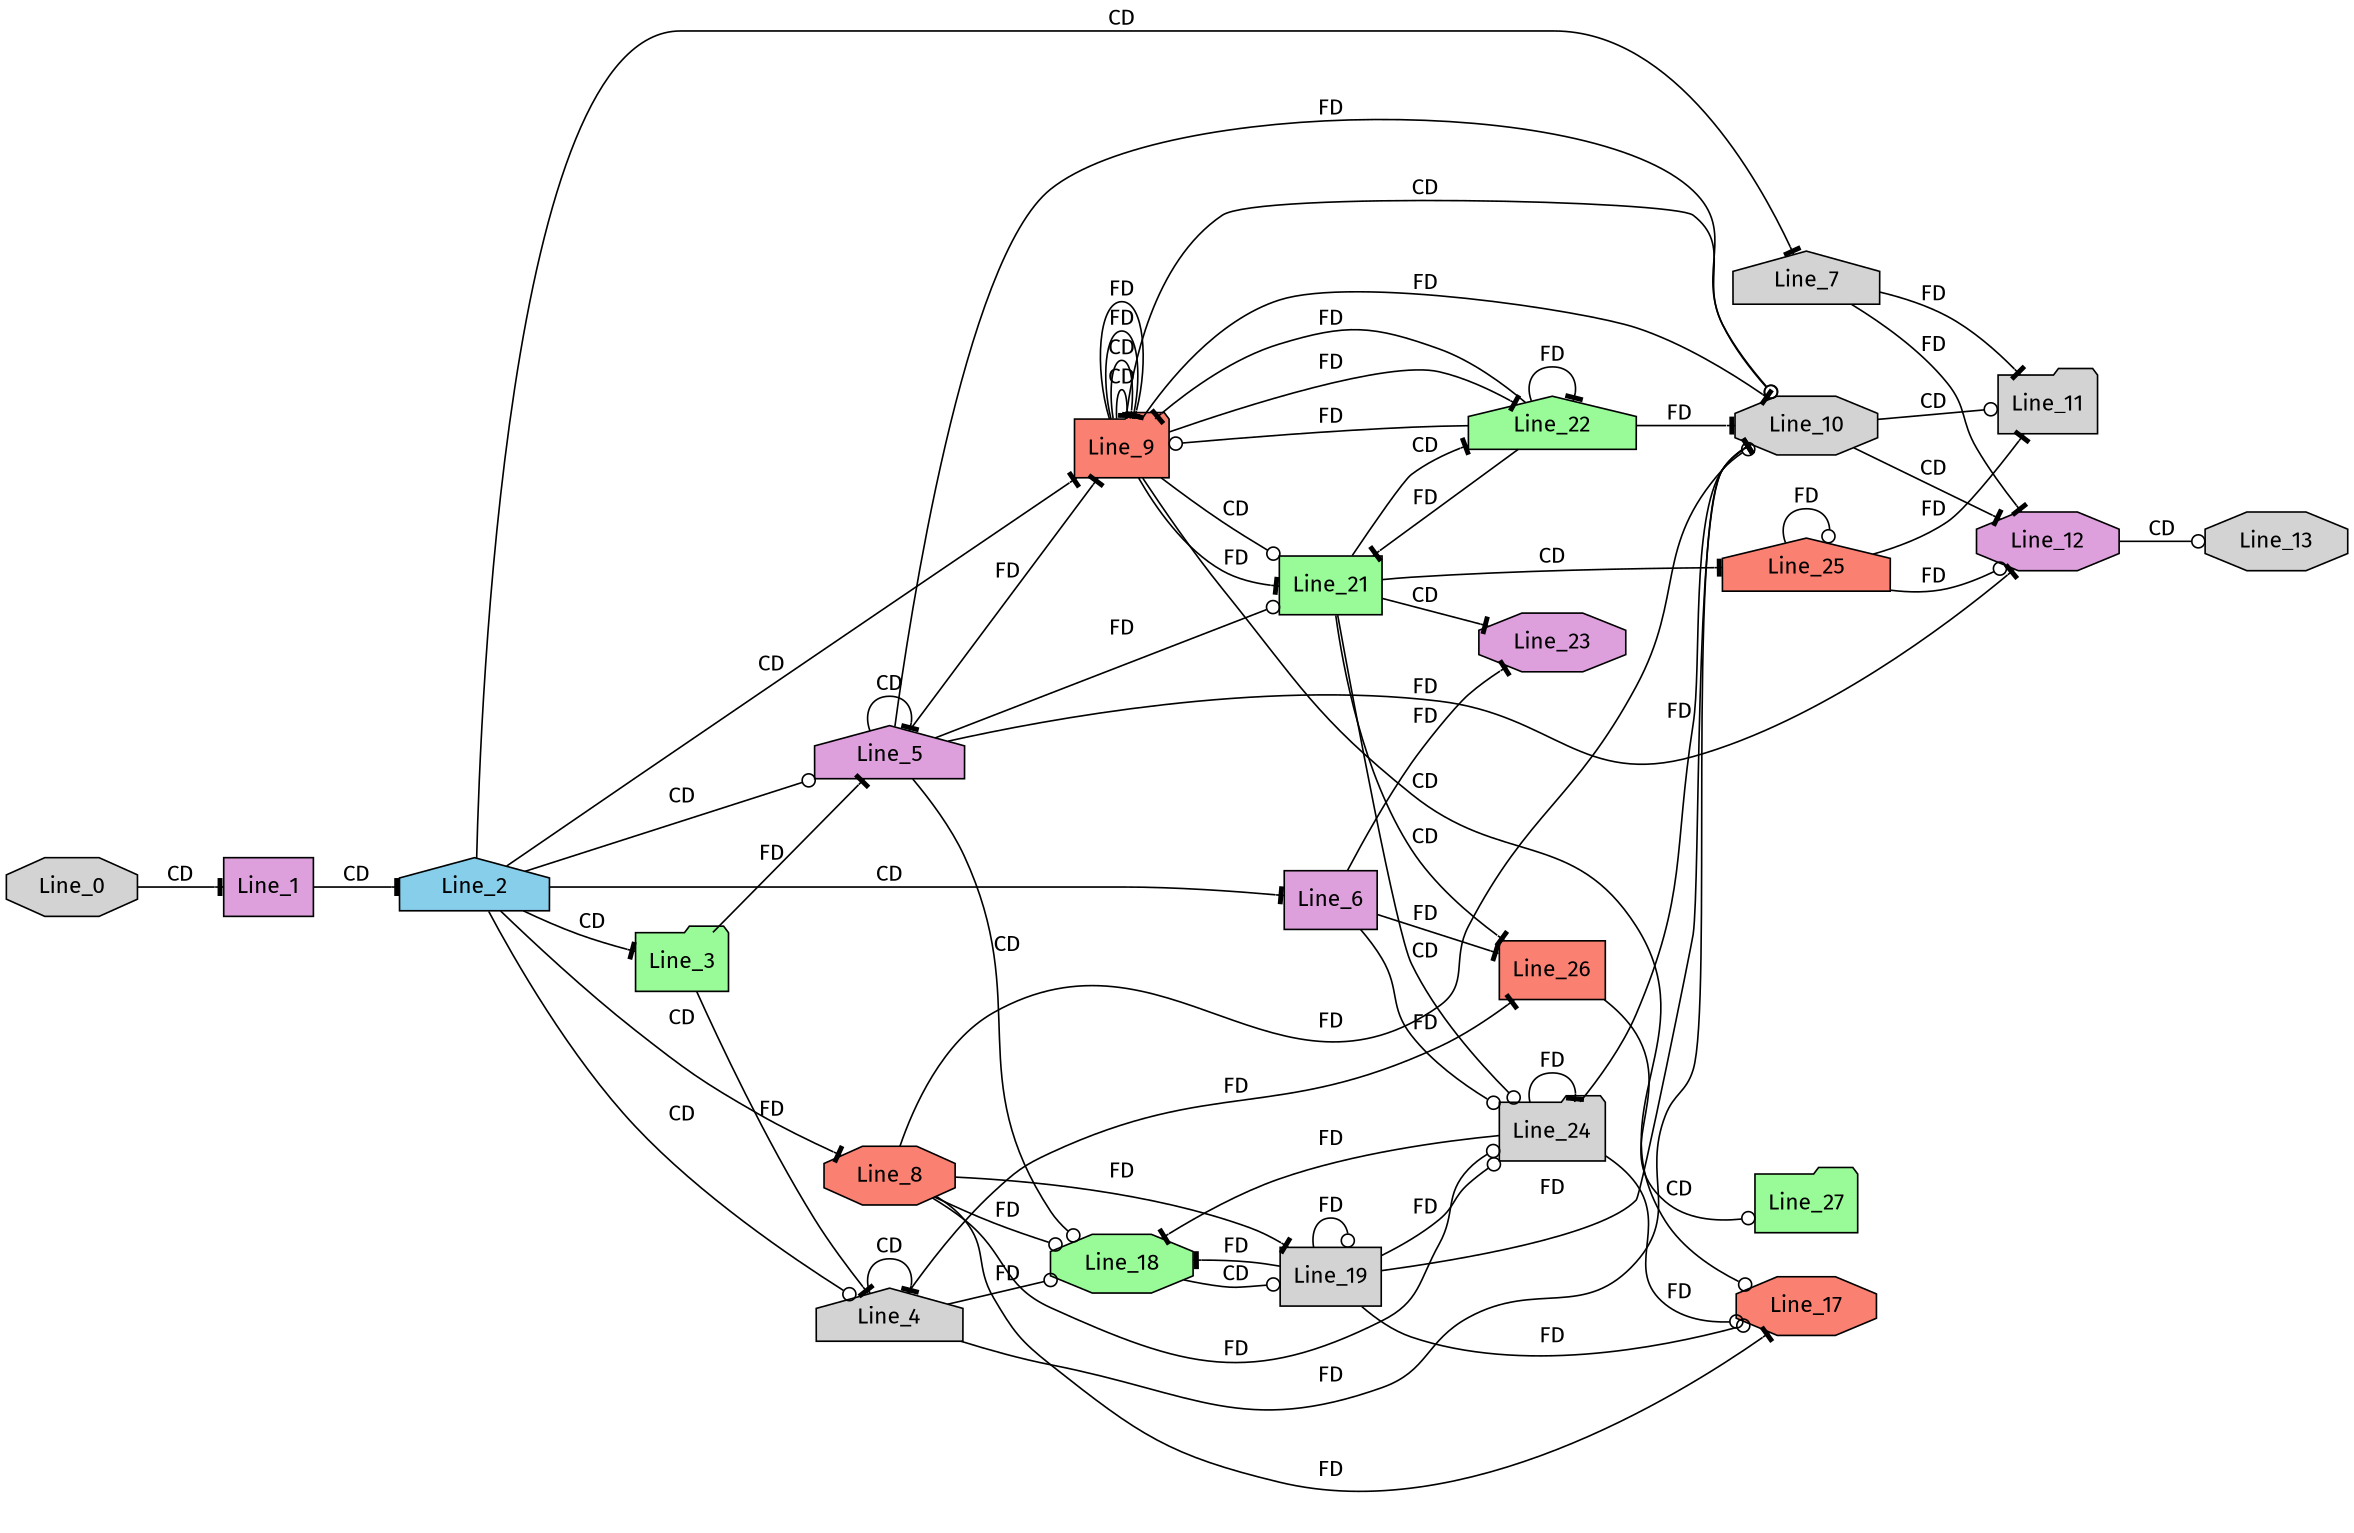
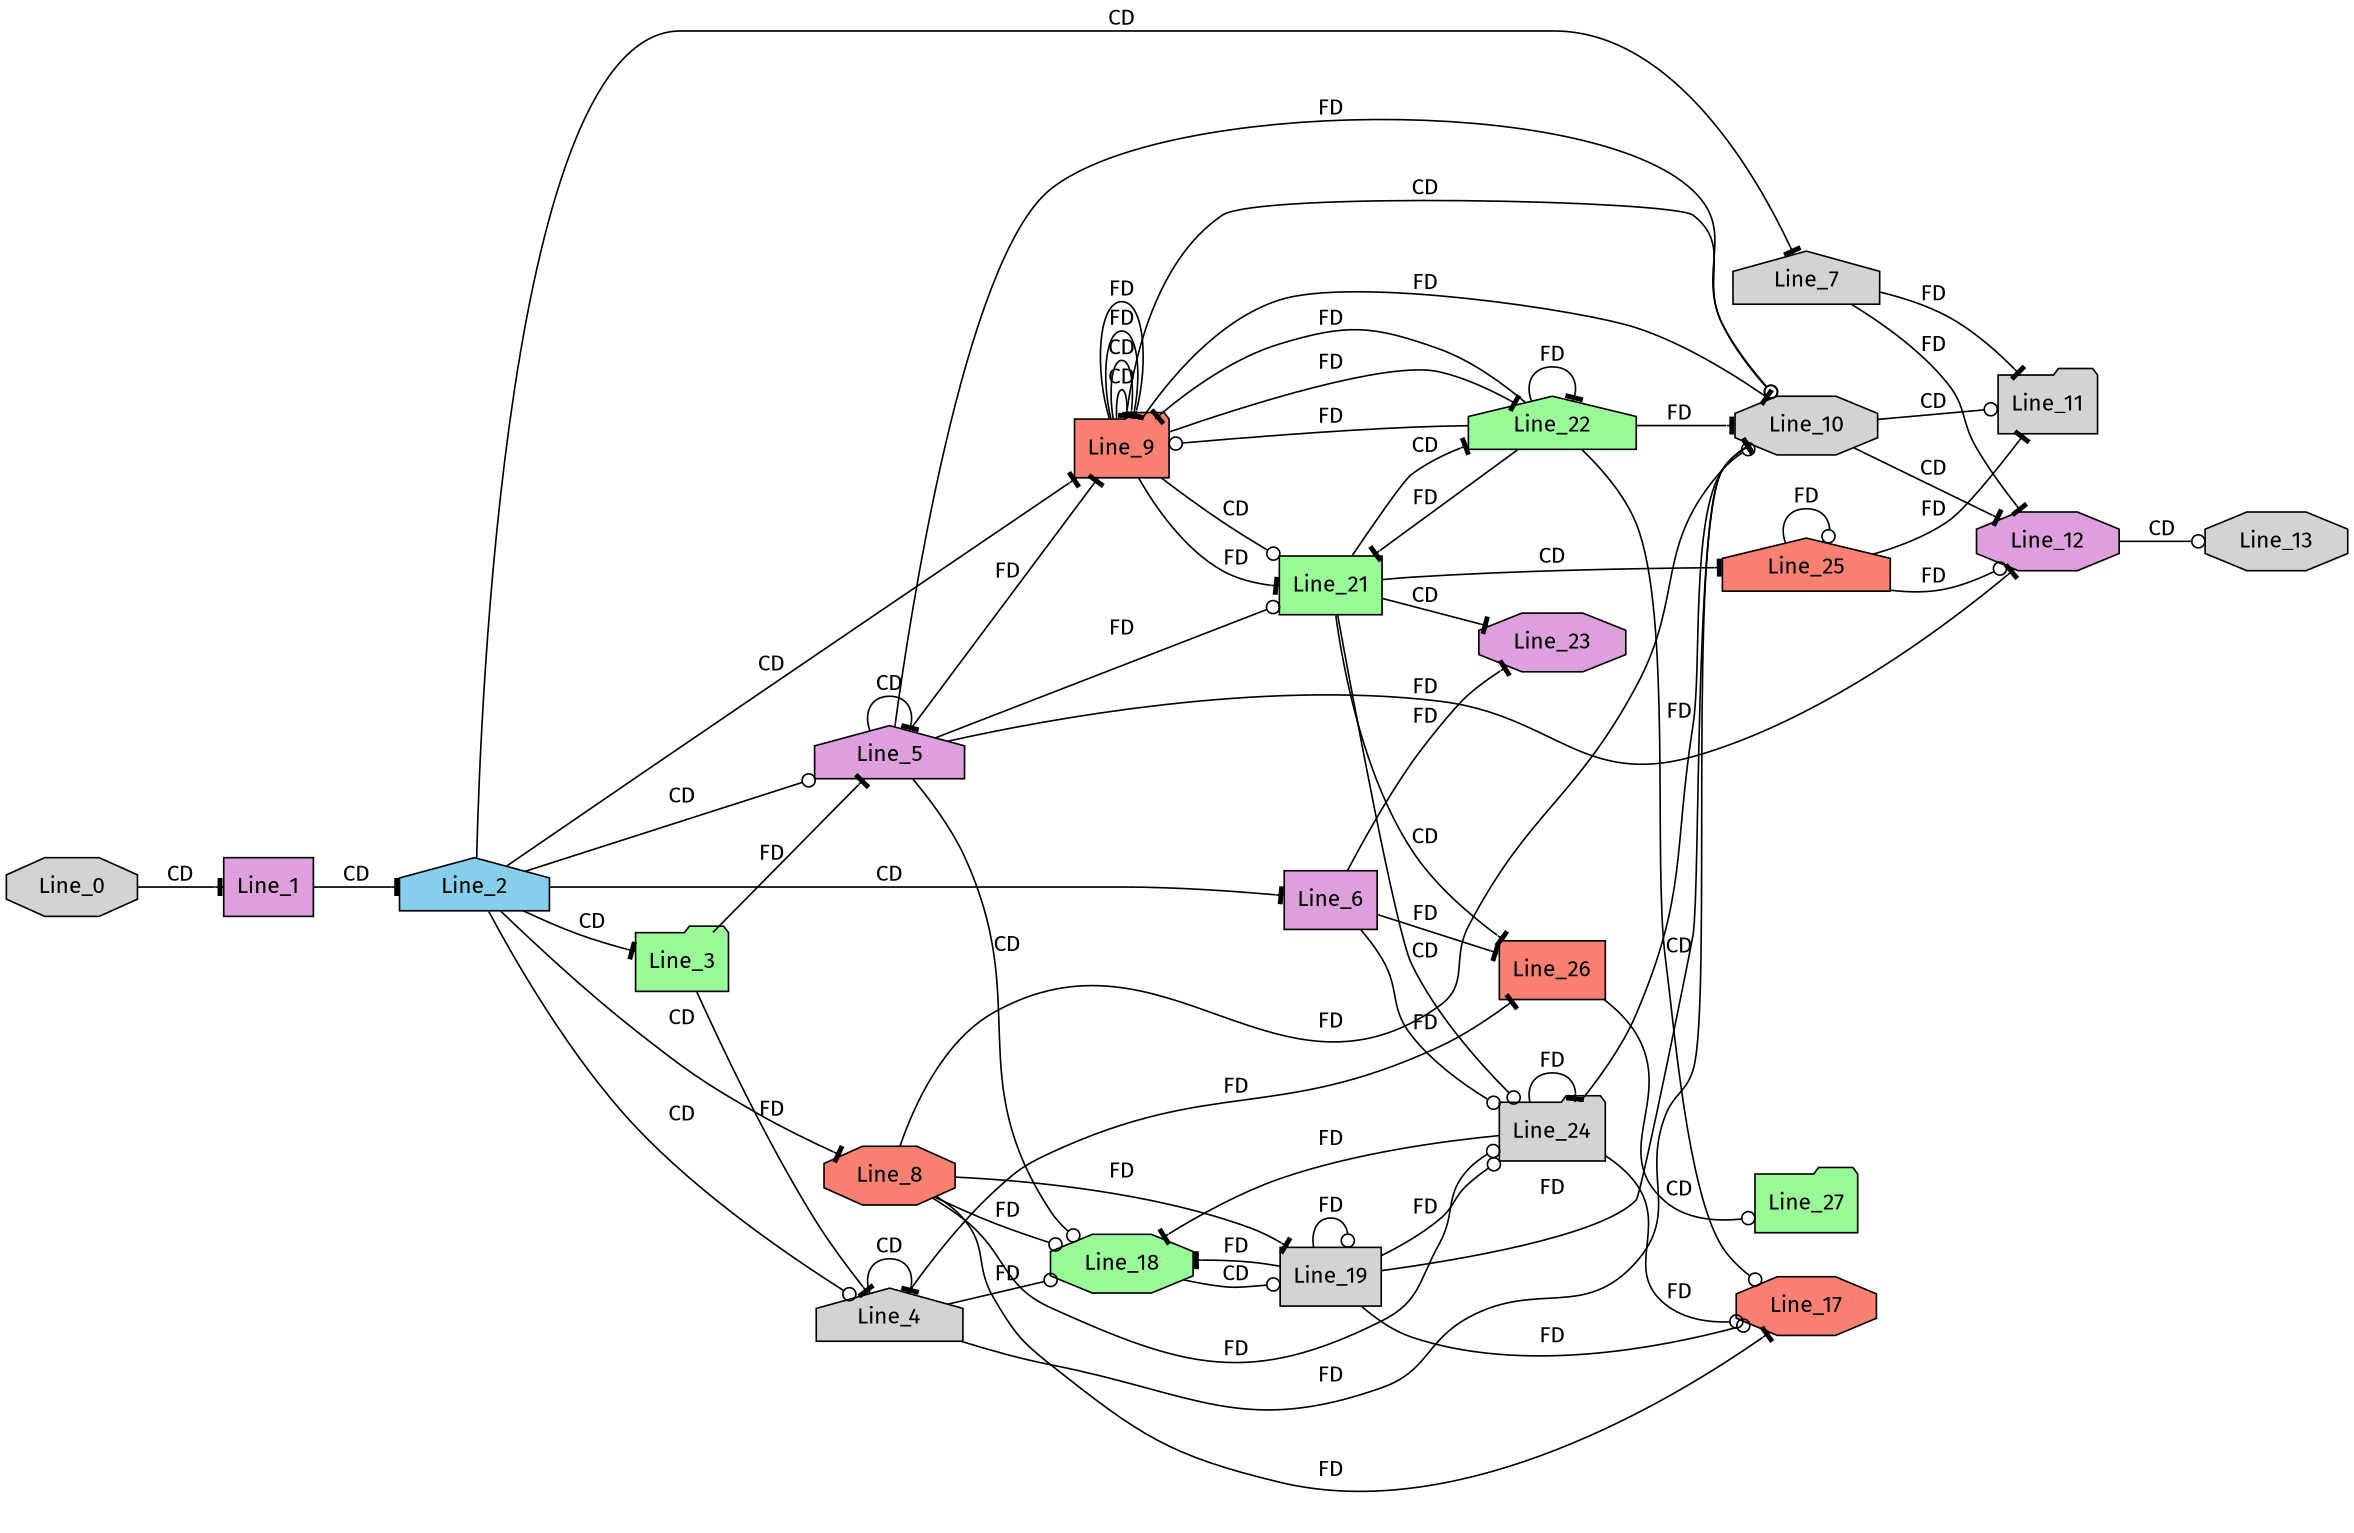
edge "Line_9" -> "Line_17": now "Line_22" -> "Line_17"
